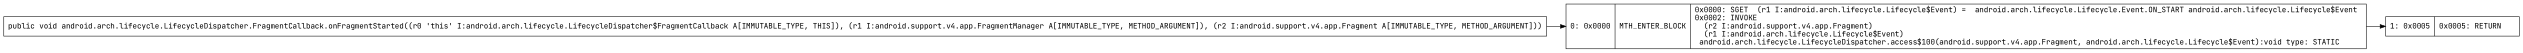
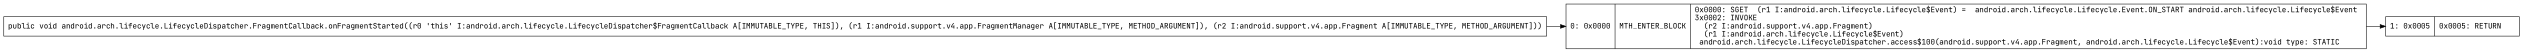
node "0: 0x0000": text "0x0002: INVOKE" -> "3x0002: INVOKE"
